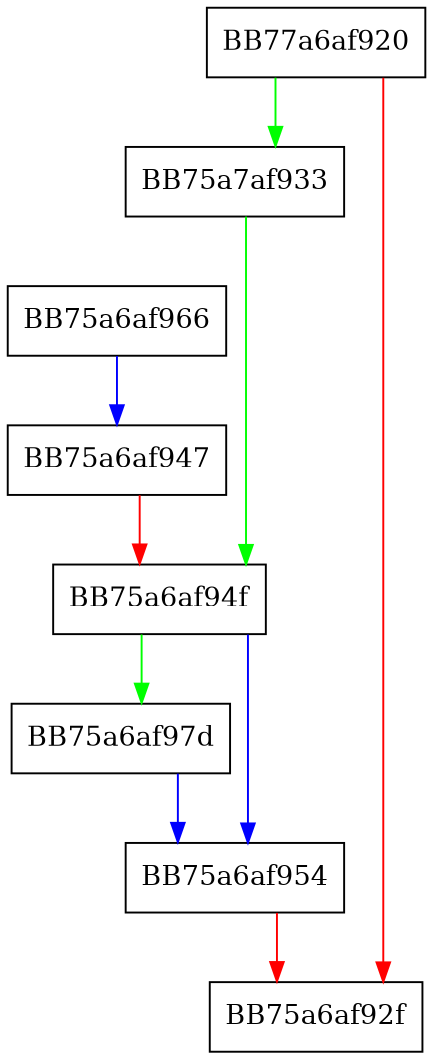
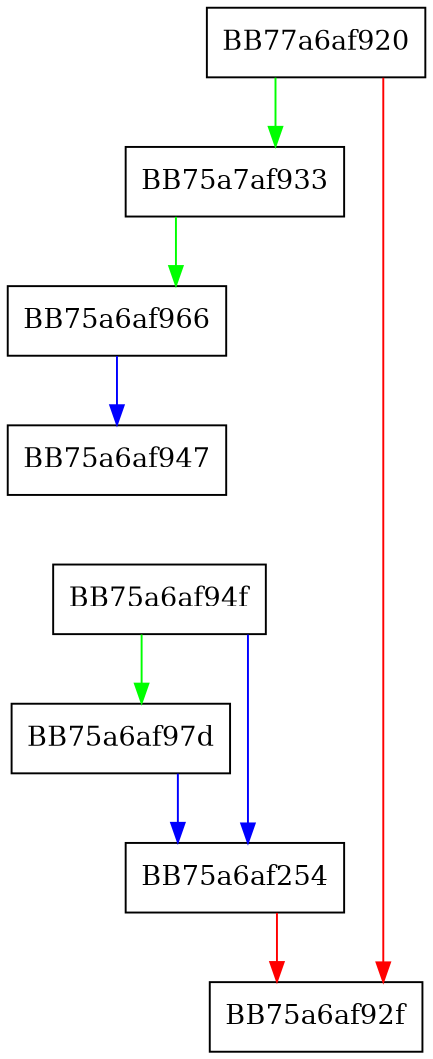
edge "BB75a7af933" -> "BB75a6af94f": now "BB75a7af933" -> "BB75a6af966"
edge "BB75a6af947" -> "BB75a6af94f": removed
node "BB75a6af954": label "BB75a6af954" -> "BB75a6af254"
